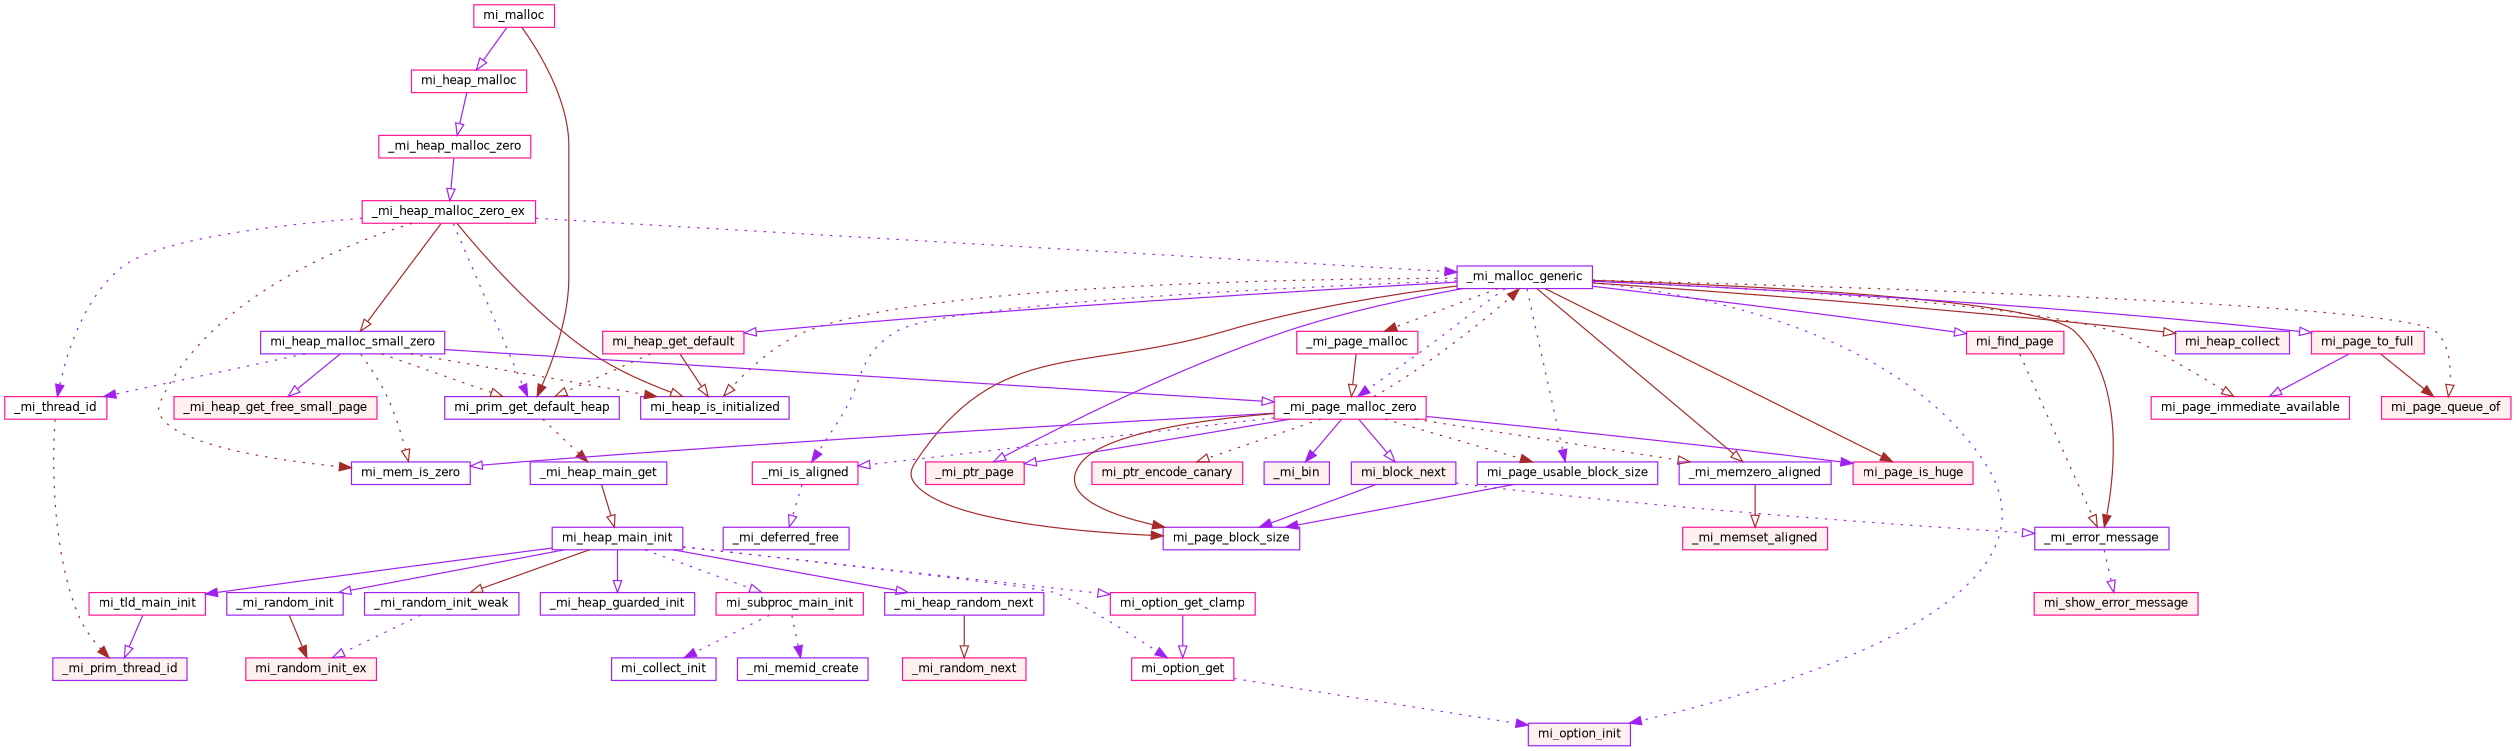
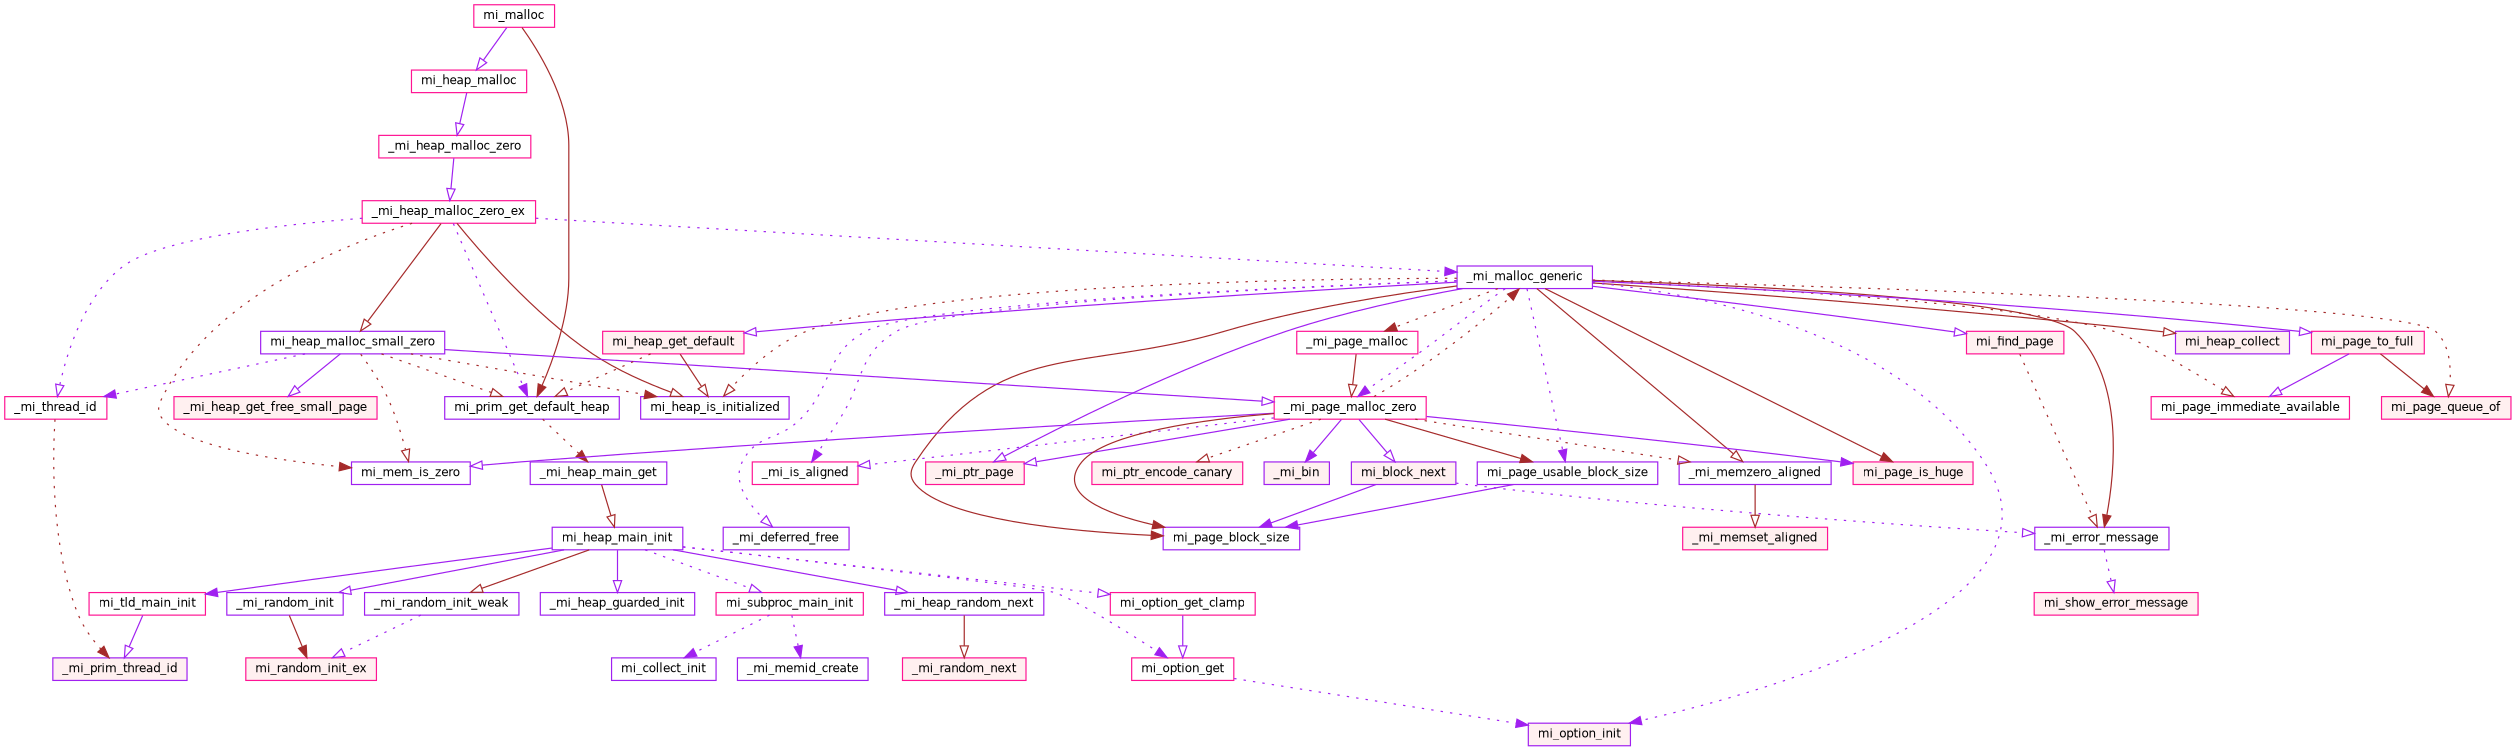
edge "_mi_heap_malloc_zero_ex" -> "_mi_thread_id": arrowhead normal -> onormal
edge "_mi_page_malloc_zero" -> "mi_page_usable_block_size": style dotted -> solid
edge "_mi_is_aligned" -> "_mi_deferred_free": now "_mi_malloc_generic" -> "_mi_deferred_free"
